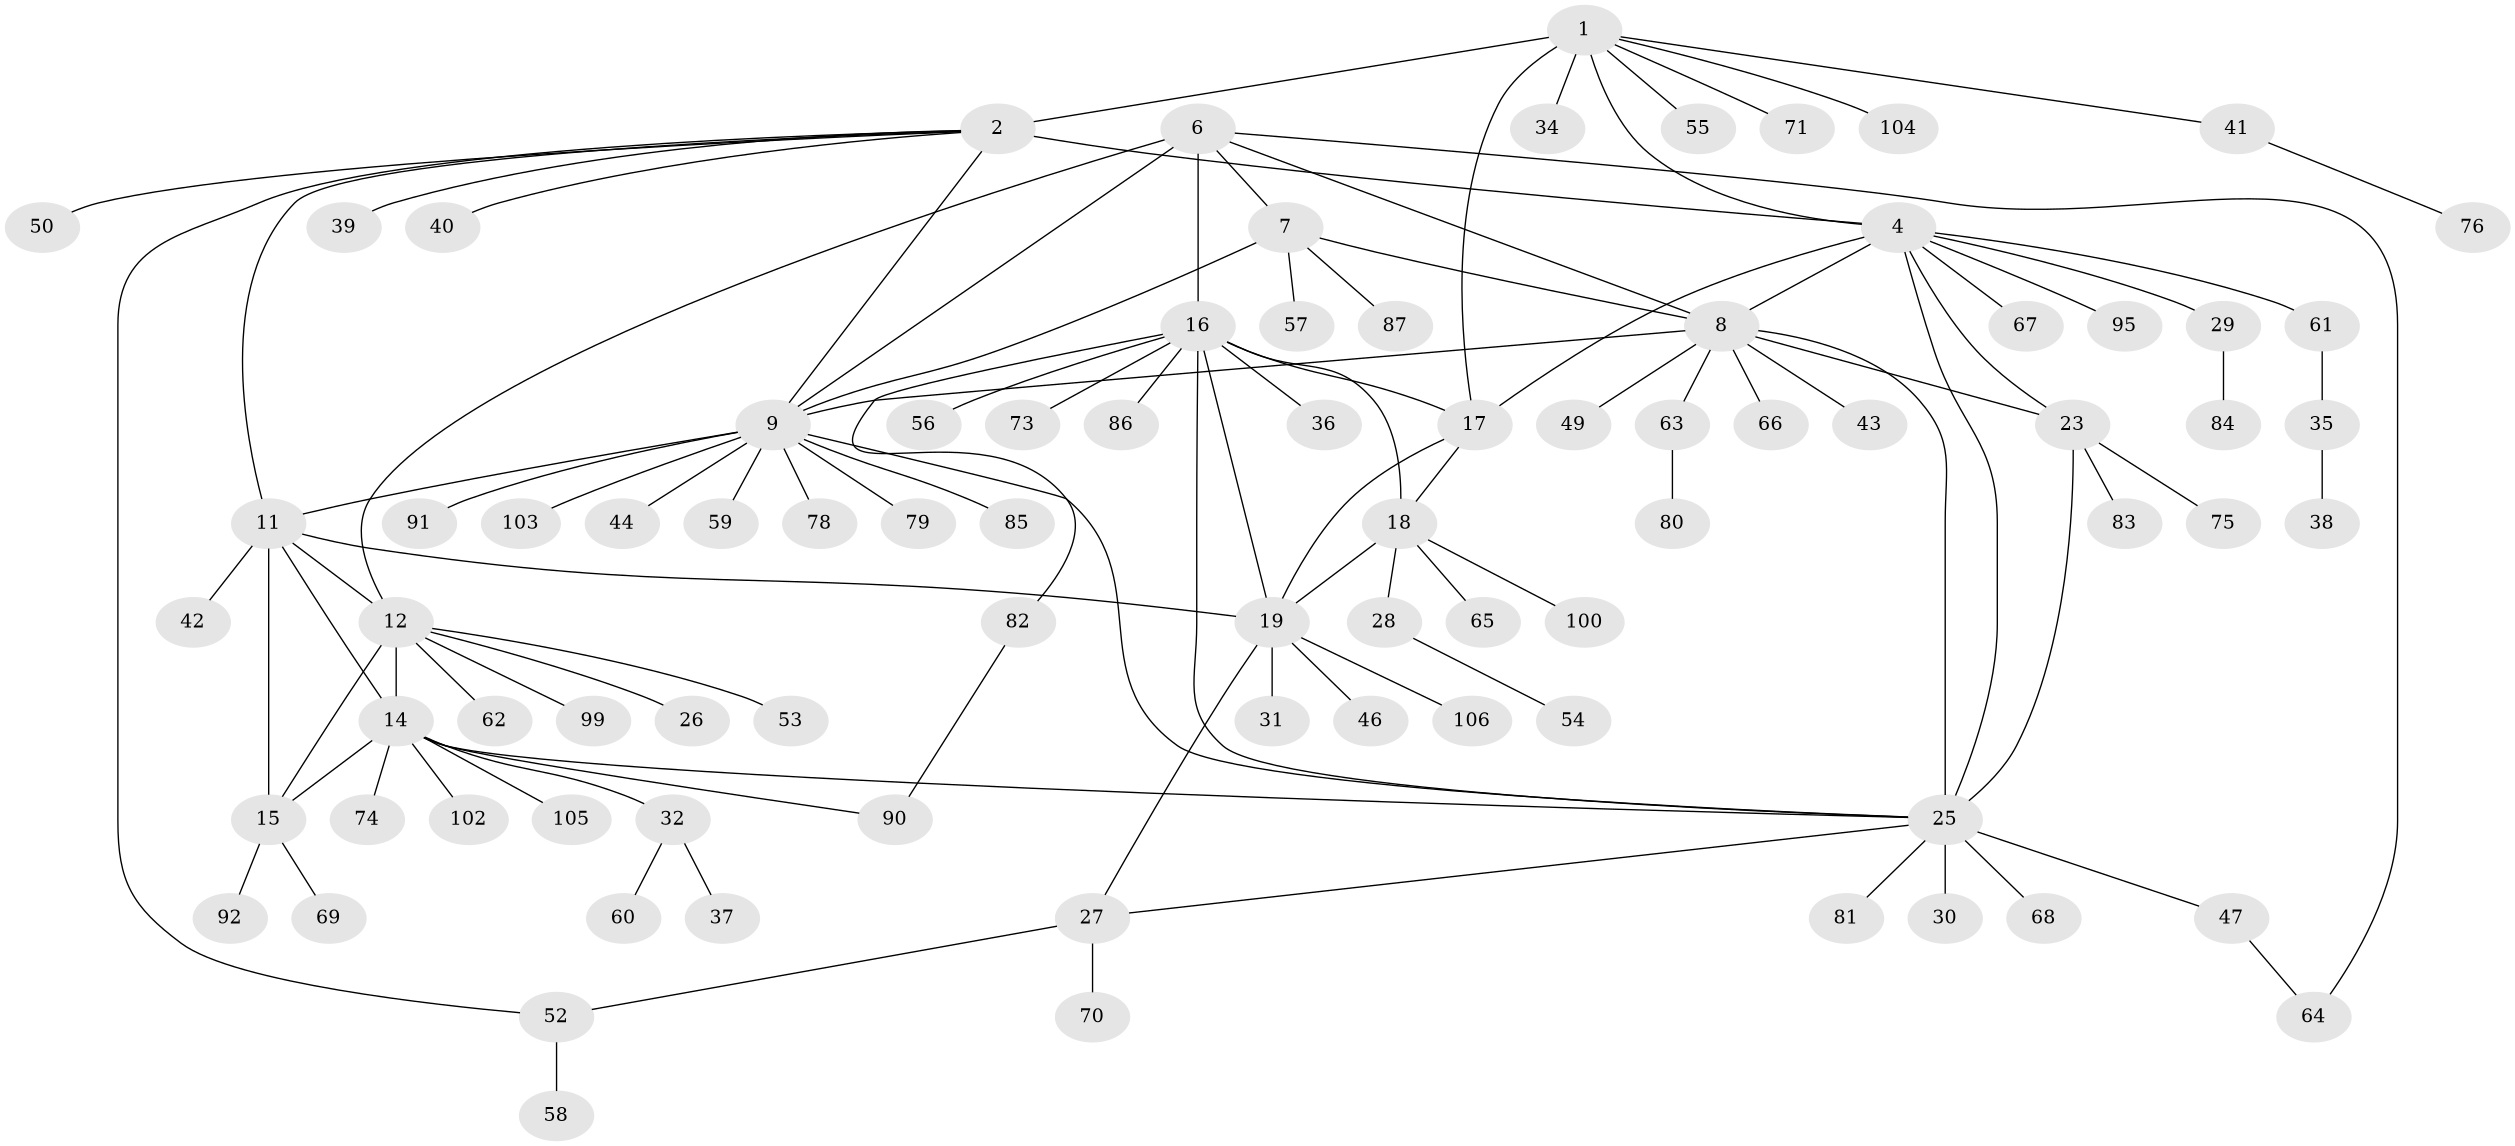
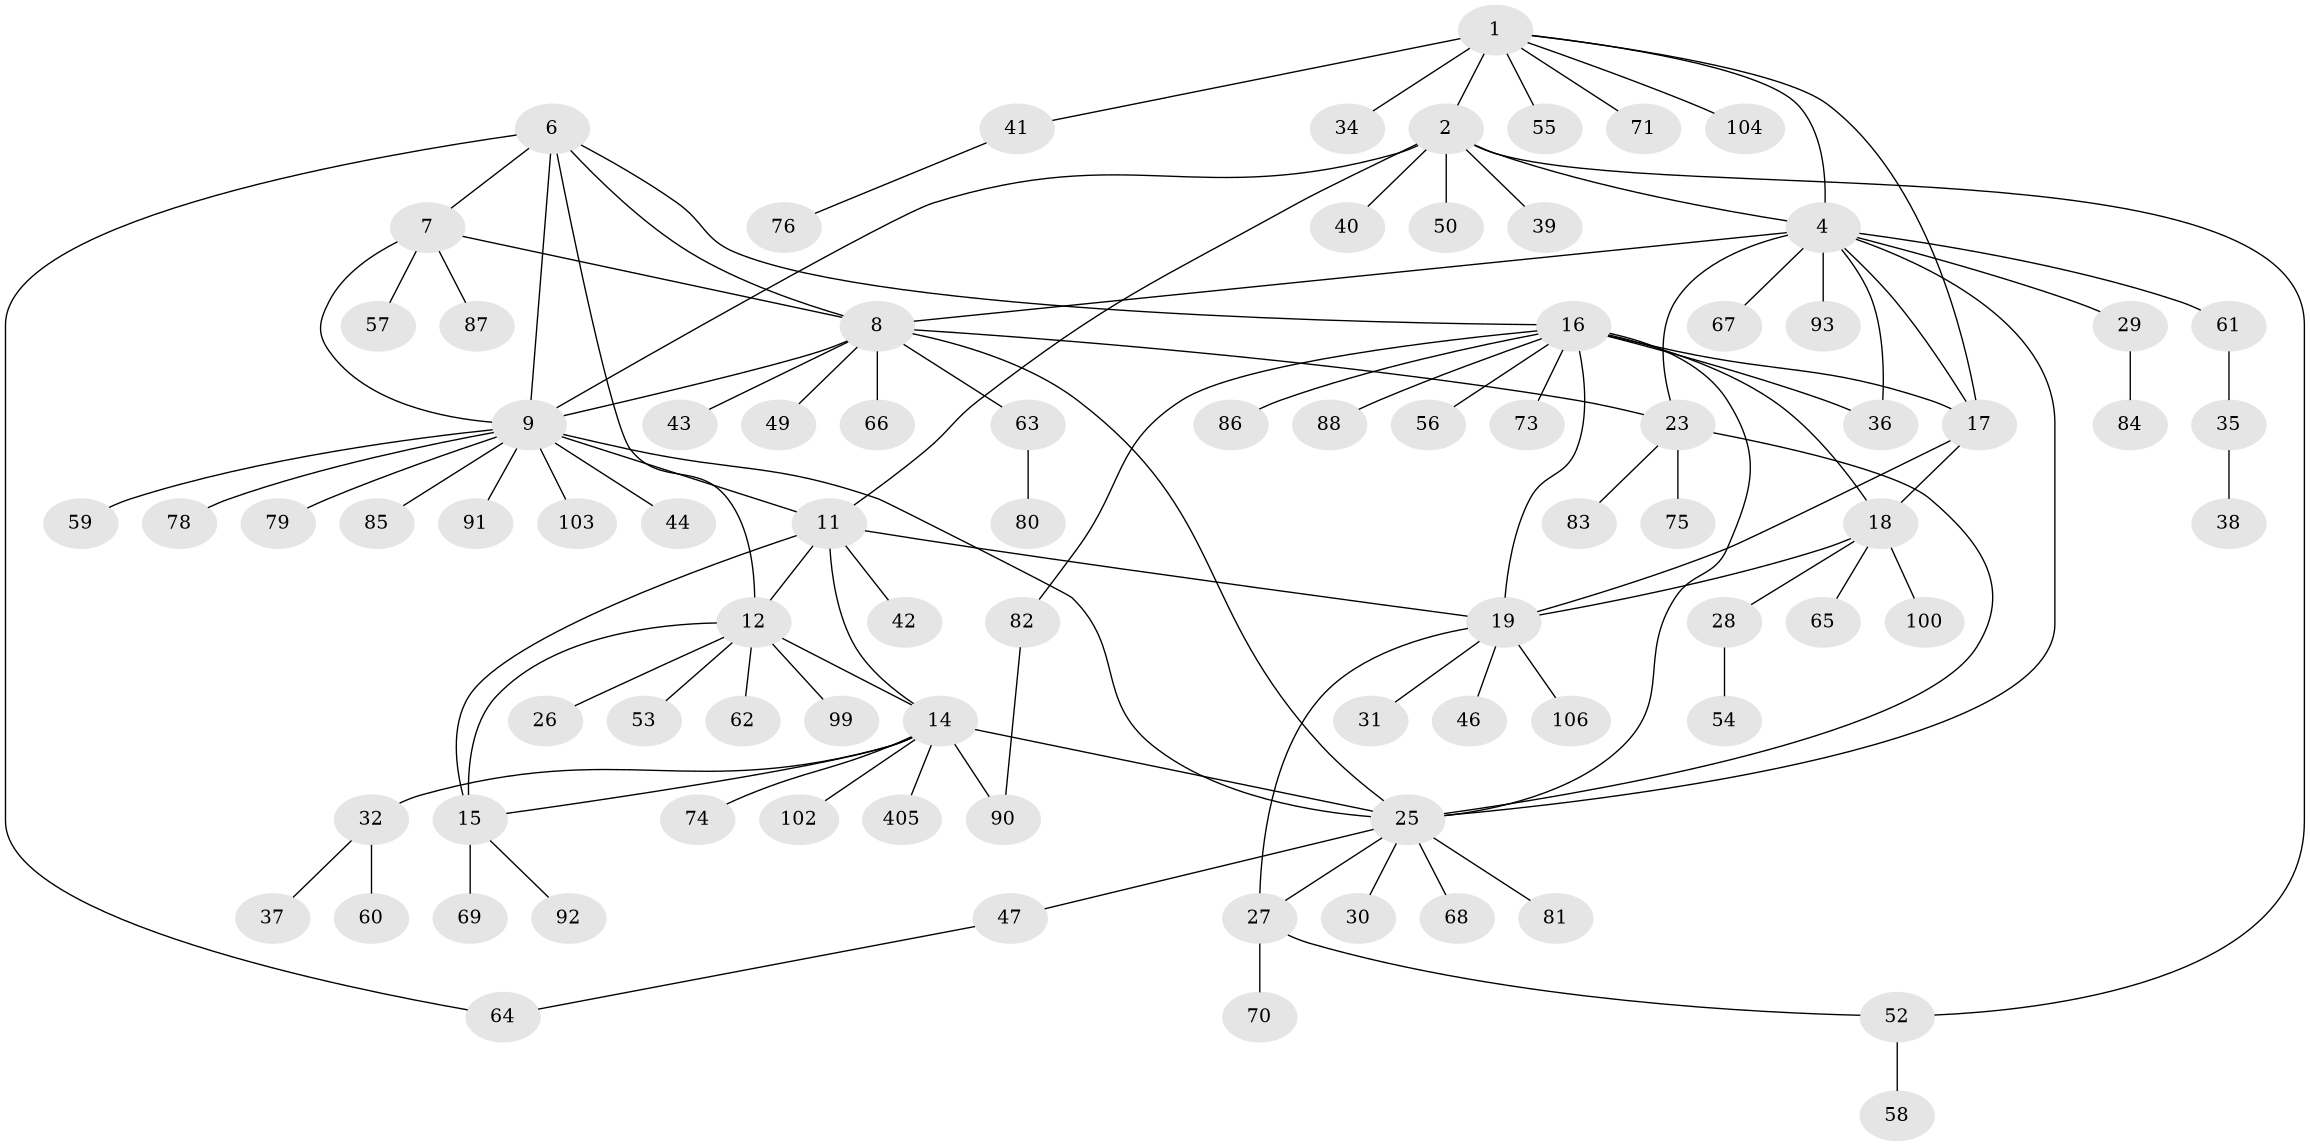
edge "4" -- "36": added
node "95": label "95" -> "93"
node "88": added
node "105": label "105" -> "405"
